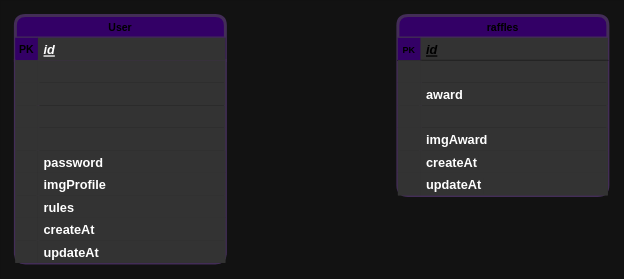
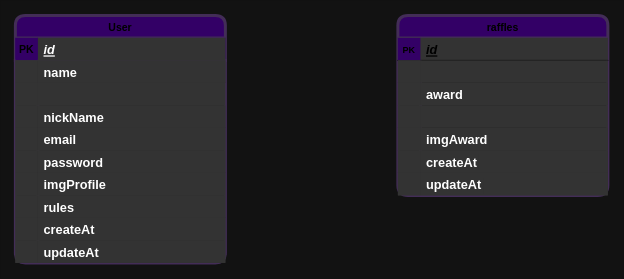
node "name": added
node "nickName": added
node "email": added
